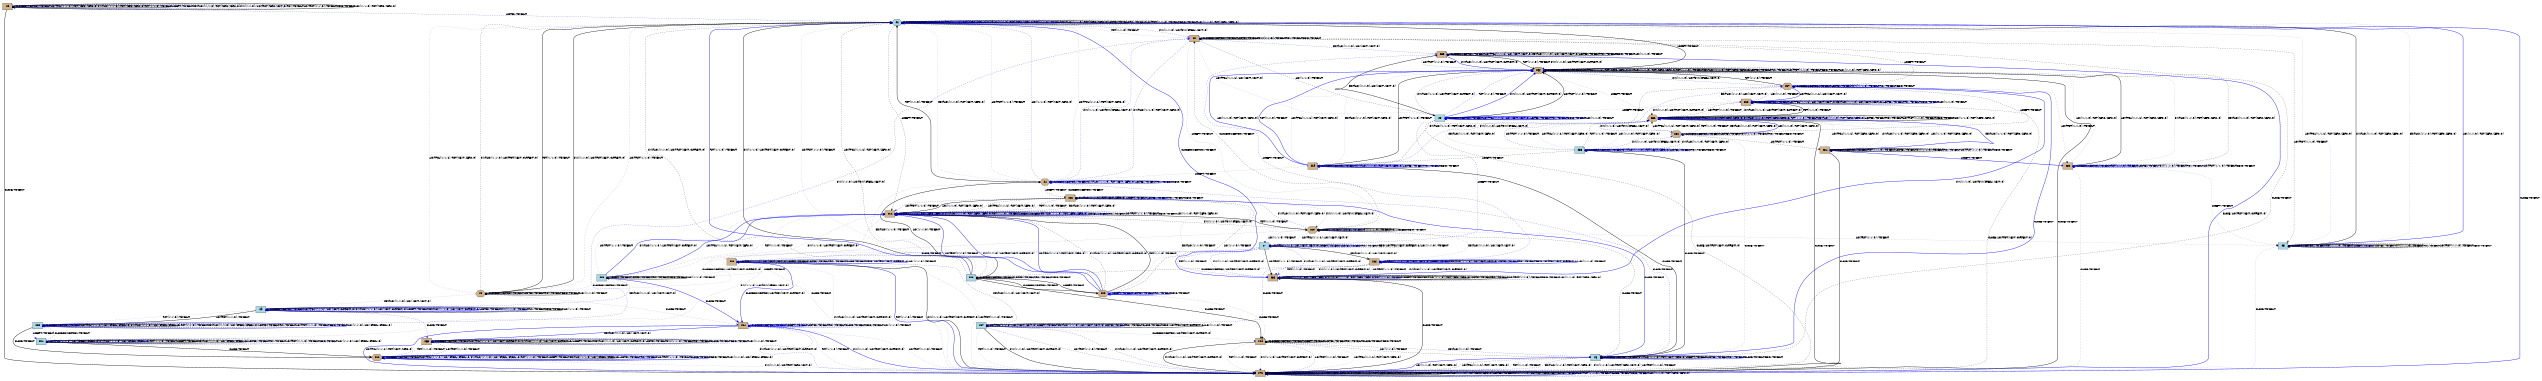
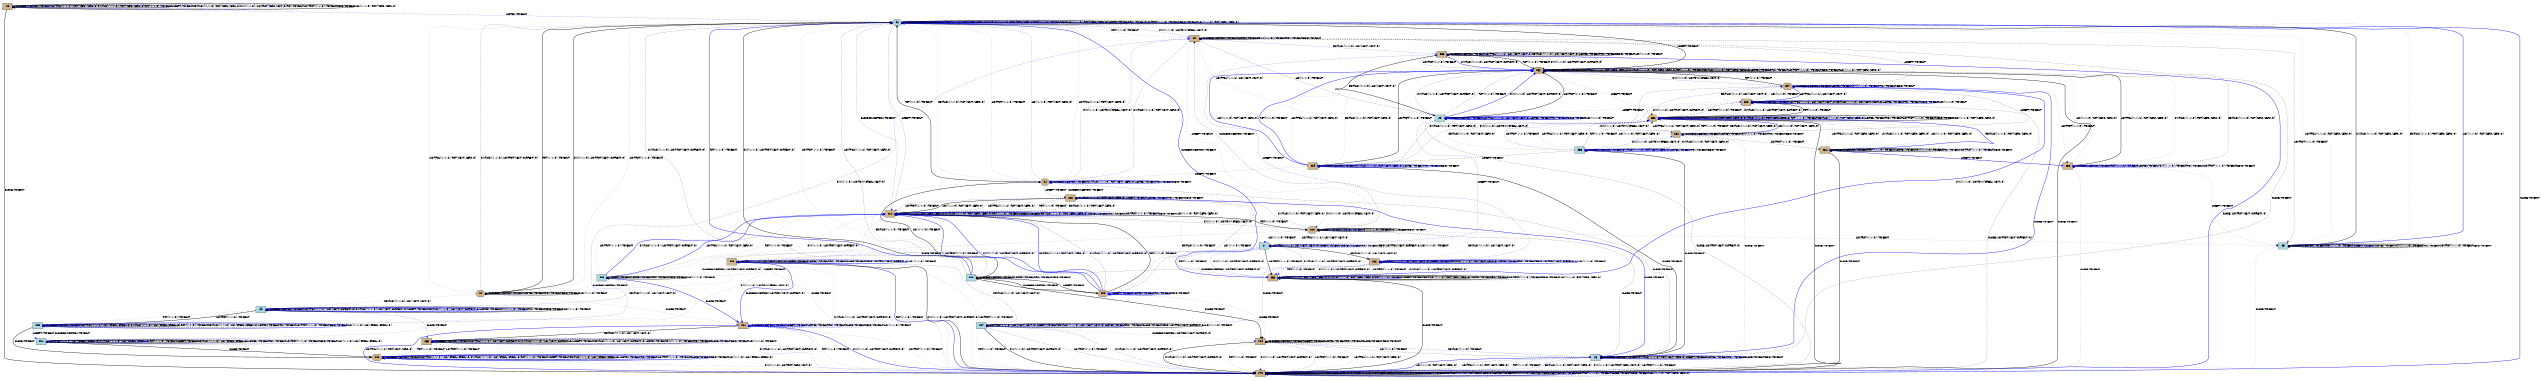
edge "s21" -> "s1": added, label "CLOSECONNECTION/TIMEOUT"
edge "s4" -> "s6": color blue -> black
edge "s14" -> "s65": color blue -> black
